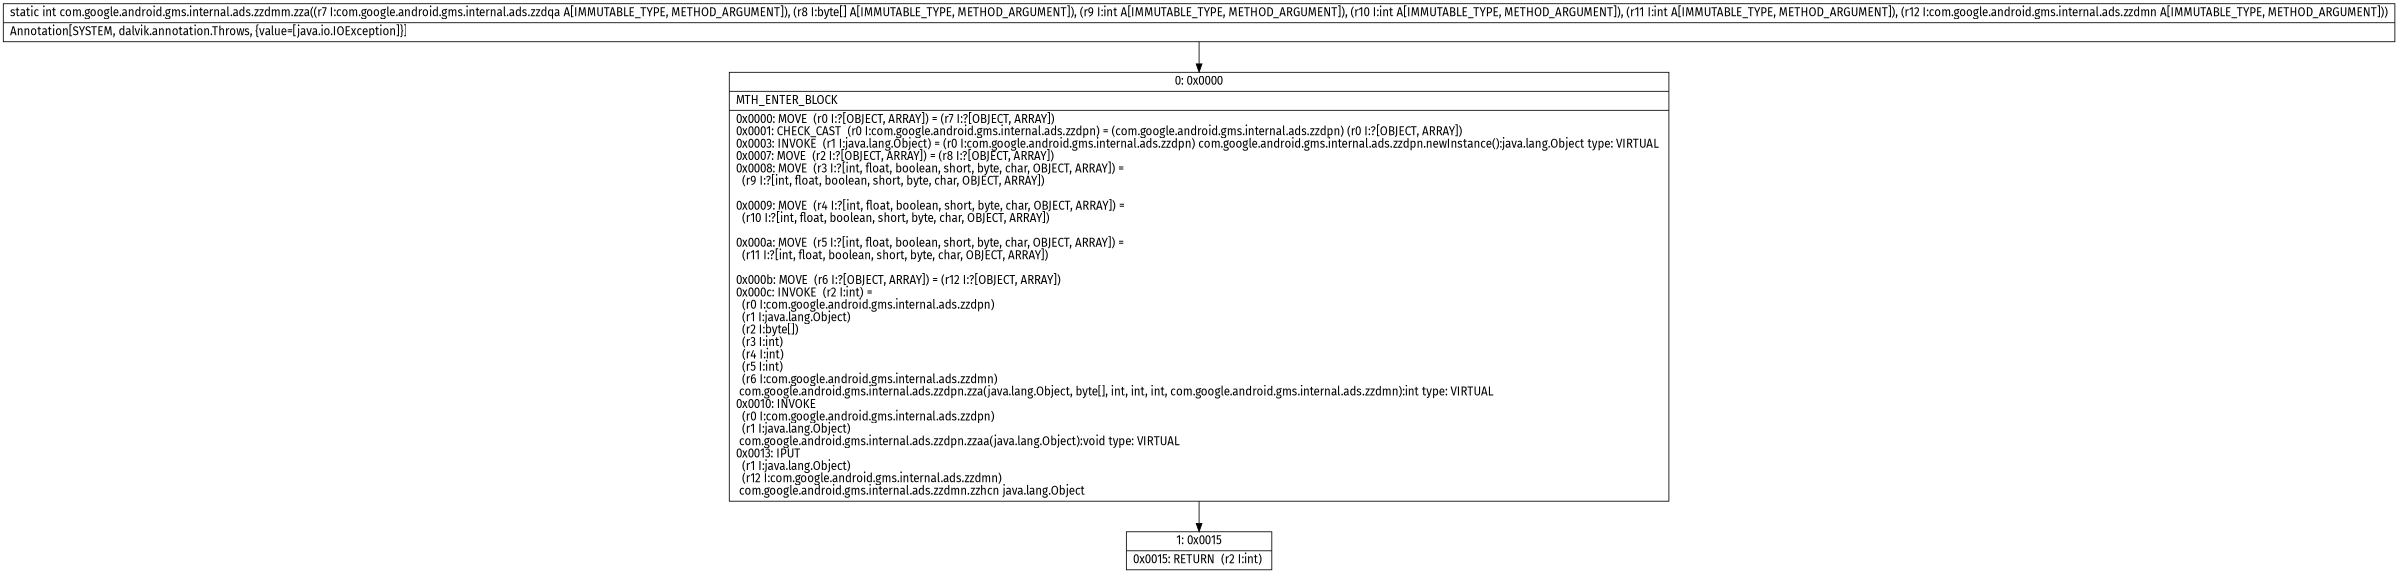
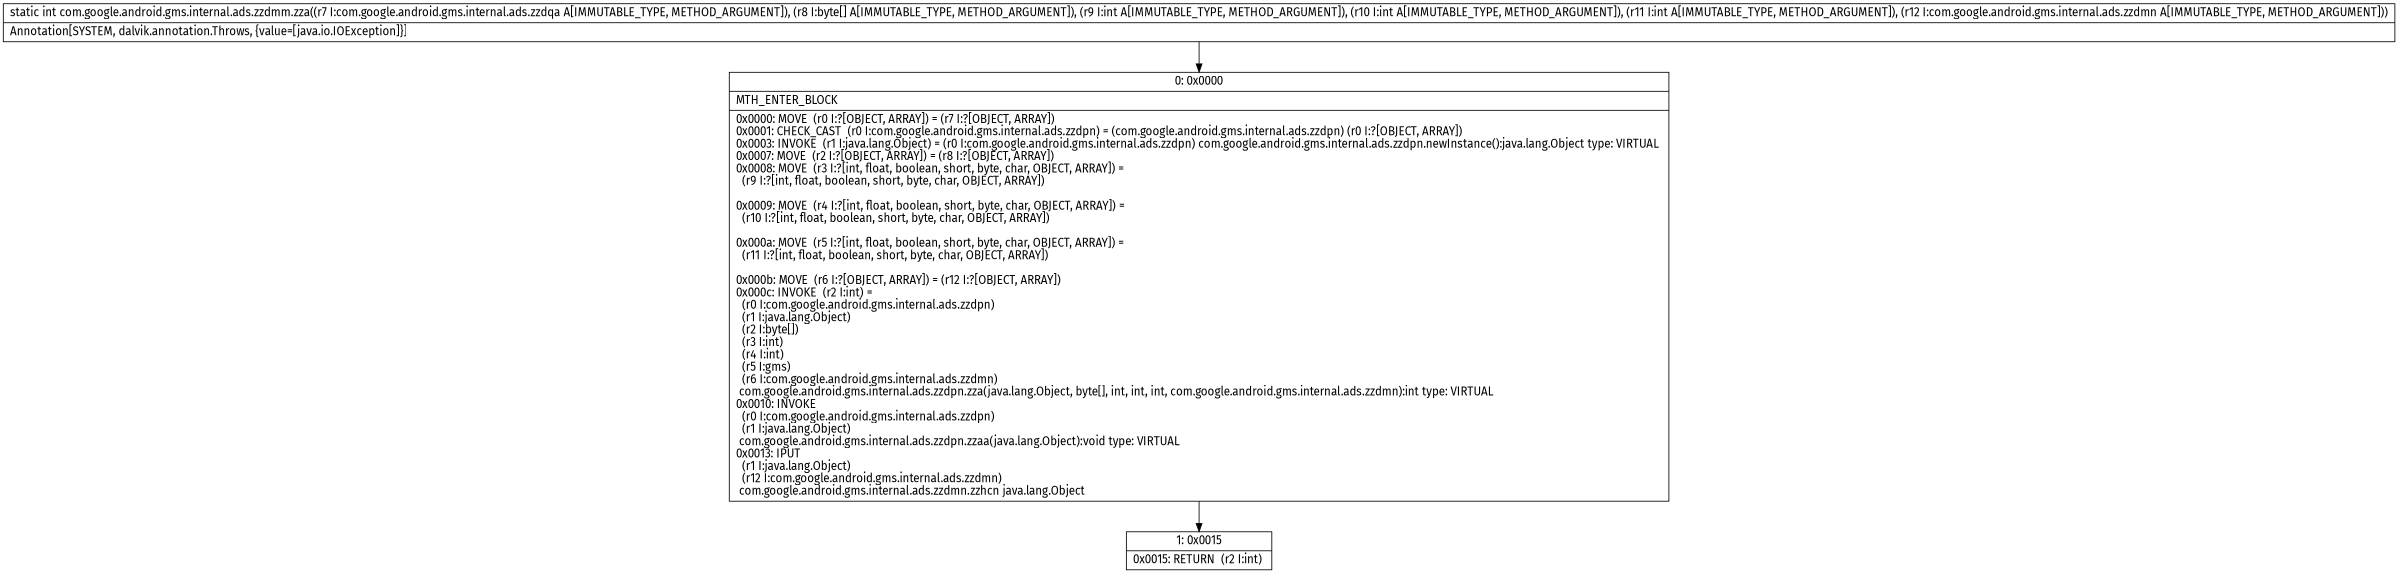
node "0: 0x0000": text "(r5 I:int)" -> "(r5 I:gms)"
